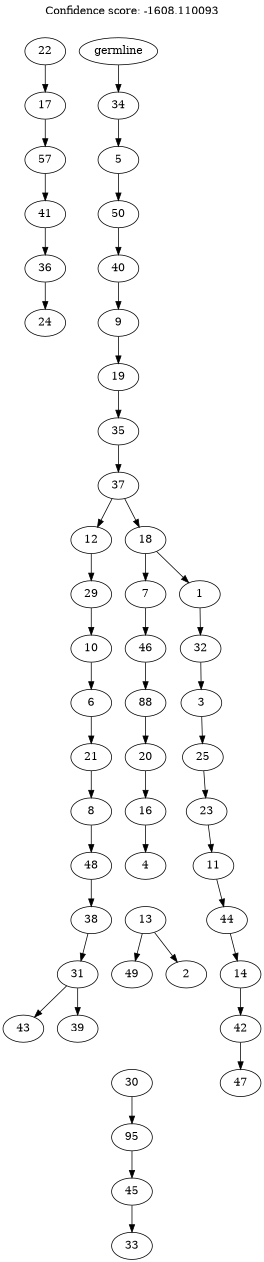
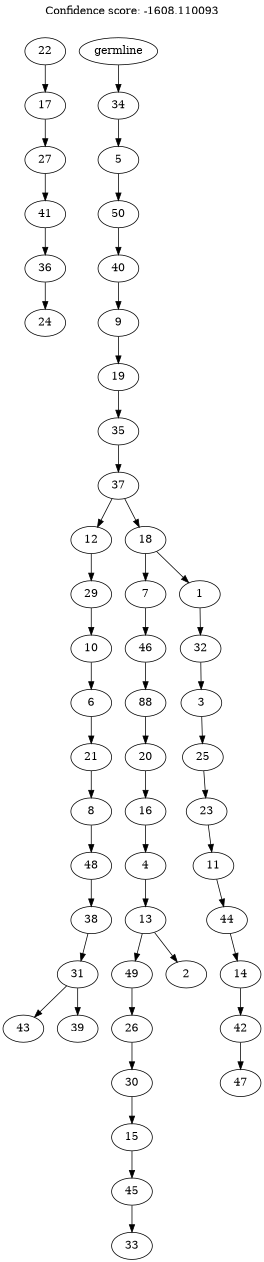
node "57": label "57" -> "27"
edge "4" -> "13": added
node "26": added
node "95": label "95" -> "15"
